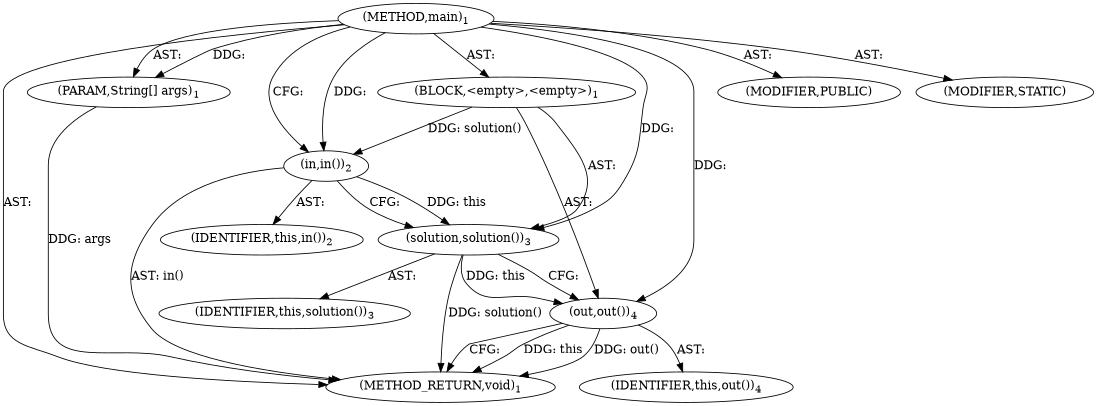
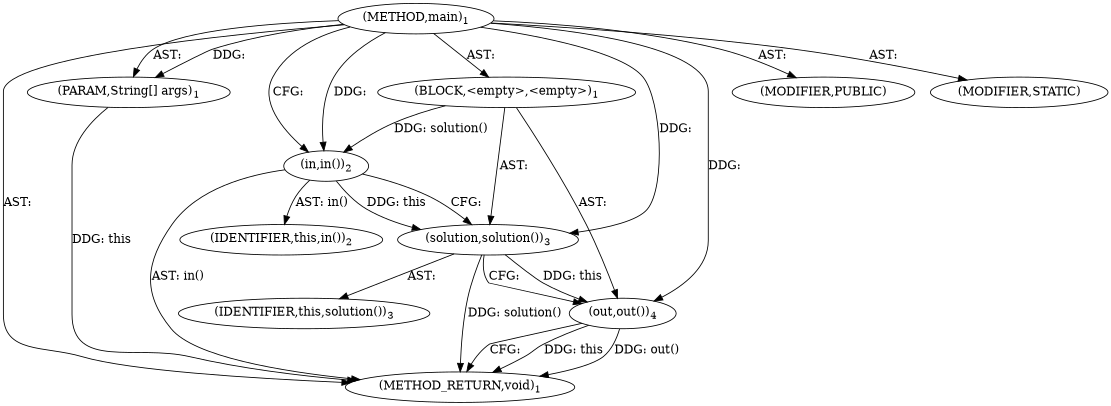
edge "(in,in())" -> "(IDENTIFIER,this,in())": label "AST: " -> "AST: in()"
edge "(PARAM,String[] args)" -> "(METHOD_RETURN,void)": label "DDG: args" -> "DDG: this"
node "(IDENTIFIER,this,out())": removed
